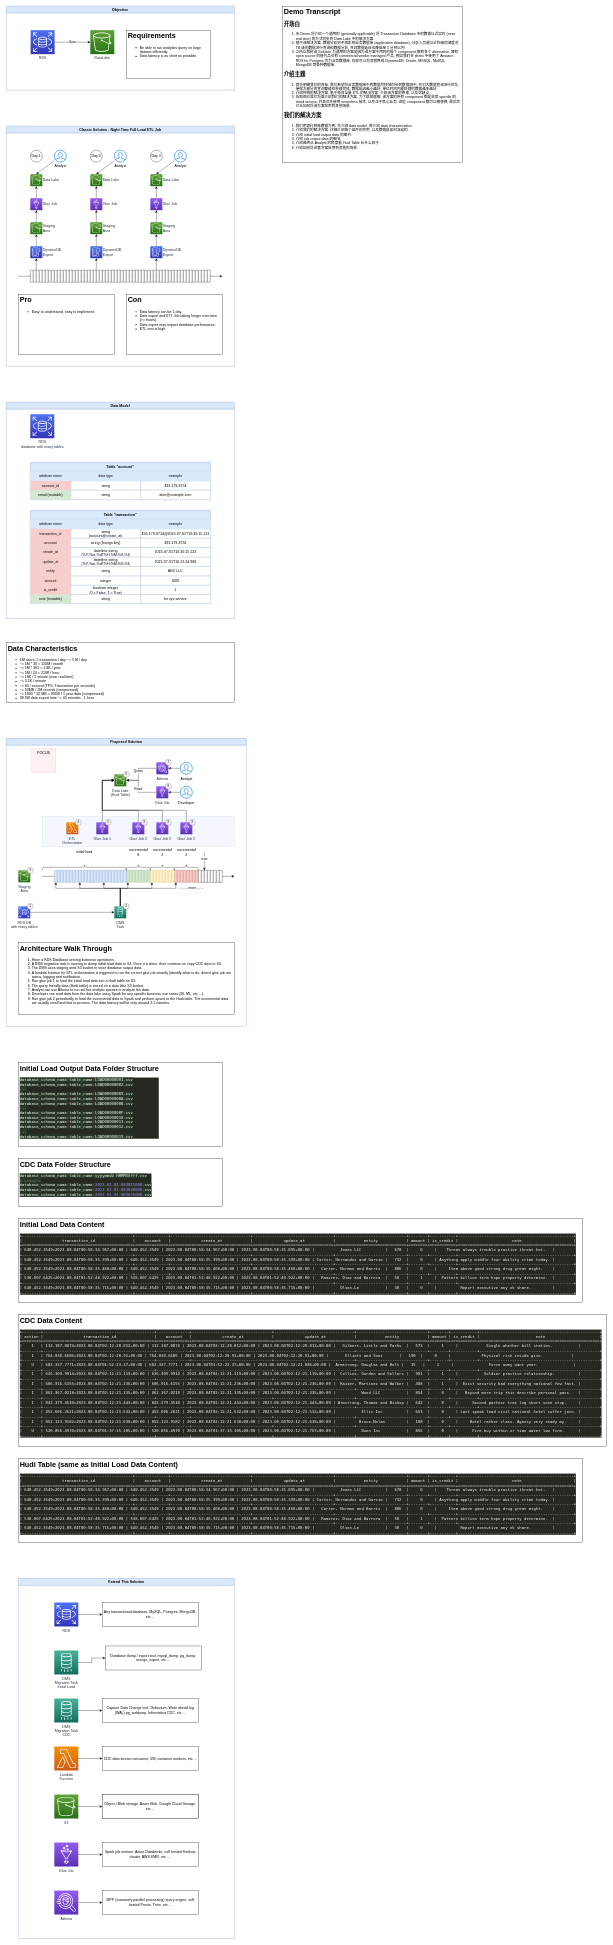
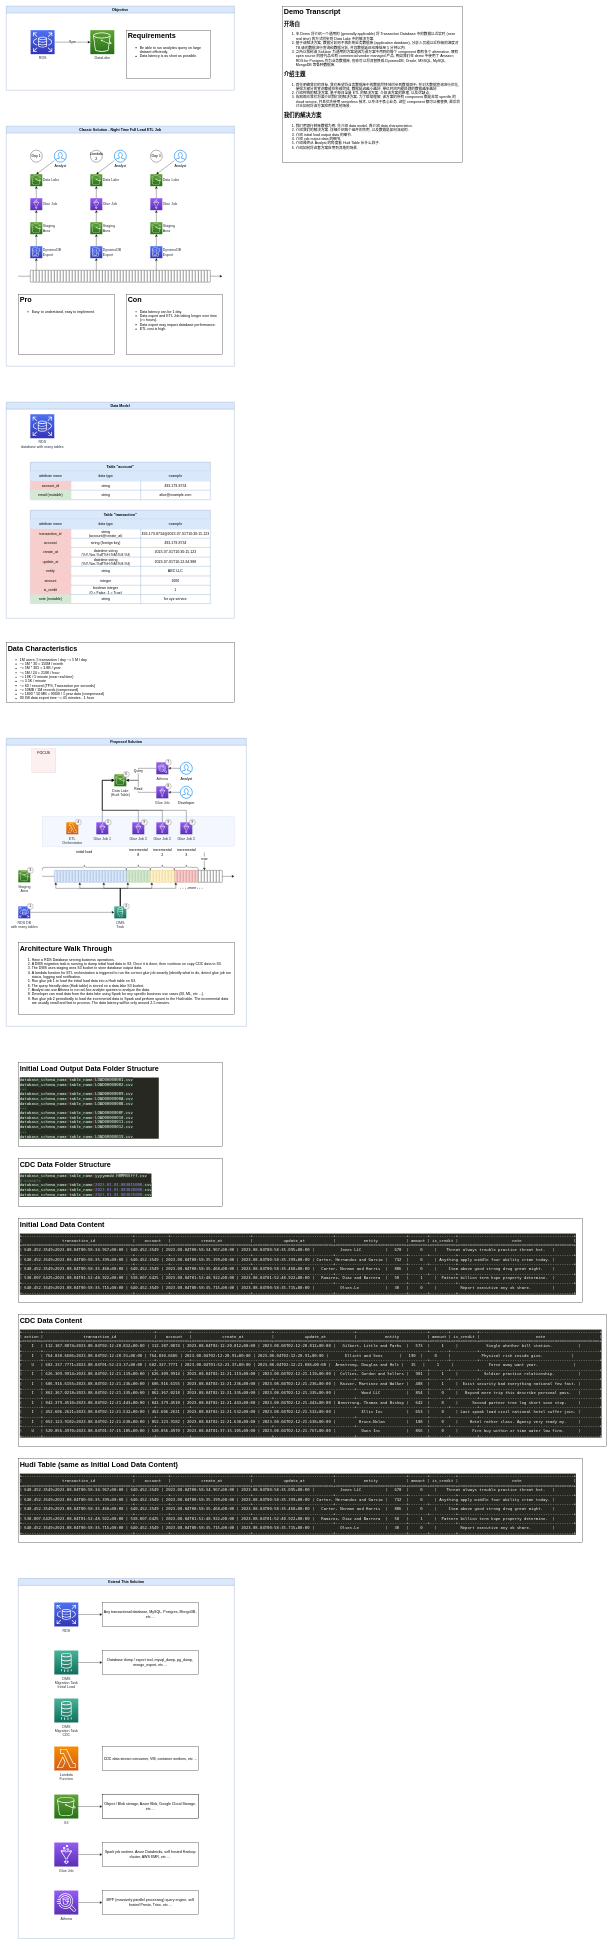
node "Day 2": label "Day 2" -> "Lambda 2"
node "Database dump / export tool, mysql_dump, pg_dump, mongo_export, etc ...": moved (153, 1658) -> (150, 1662)
edge "DMS Migration Task CDC" -> "Capture Data Change tool, Debezium, Write ahead log (WAL) pg_waldump, Informatica CDC, etc ...": removed
node "Capture Data Change tool, Debezium, Write ahead log (WAL) pg_waldump, Informatica CDC, etc ...": removed
edge "Lambda Function" -> "CDC data stream consumer, VM, container workers, etc ...": removed
